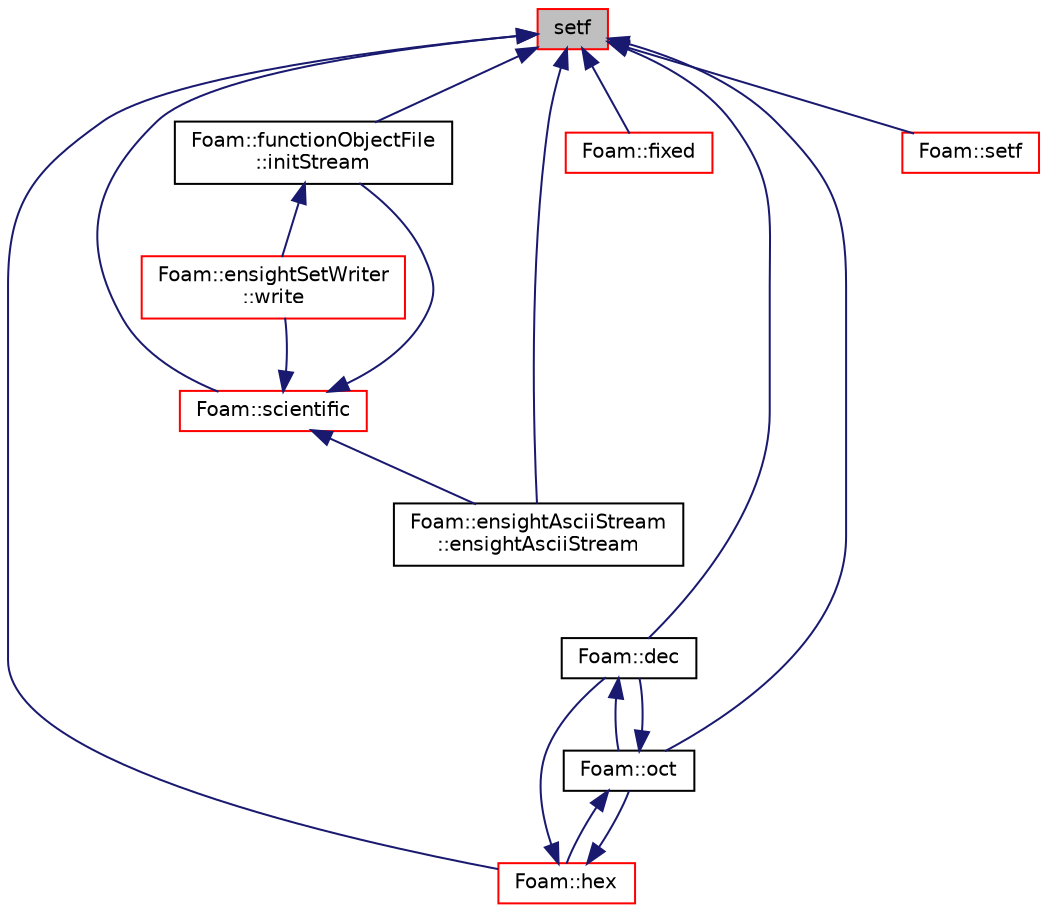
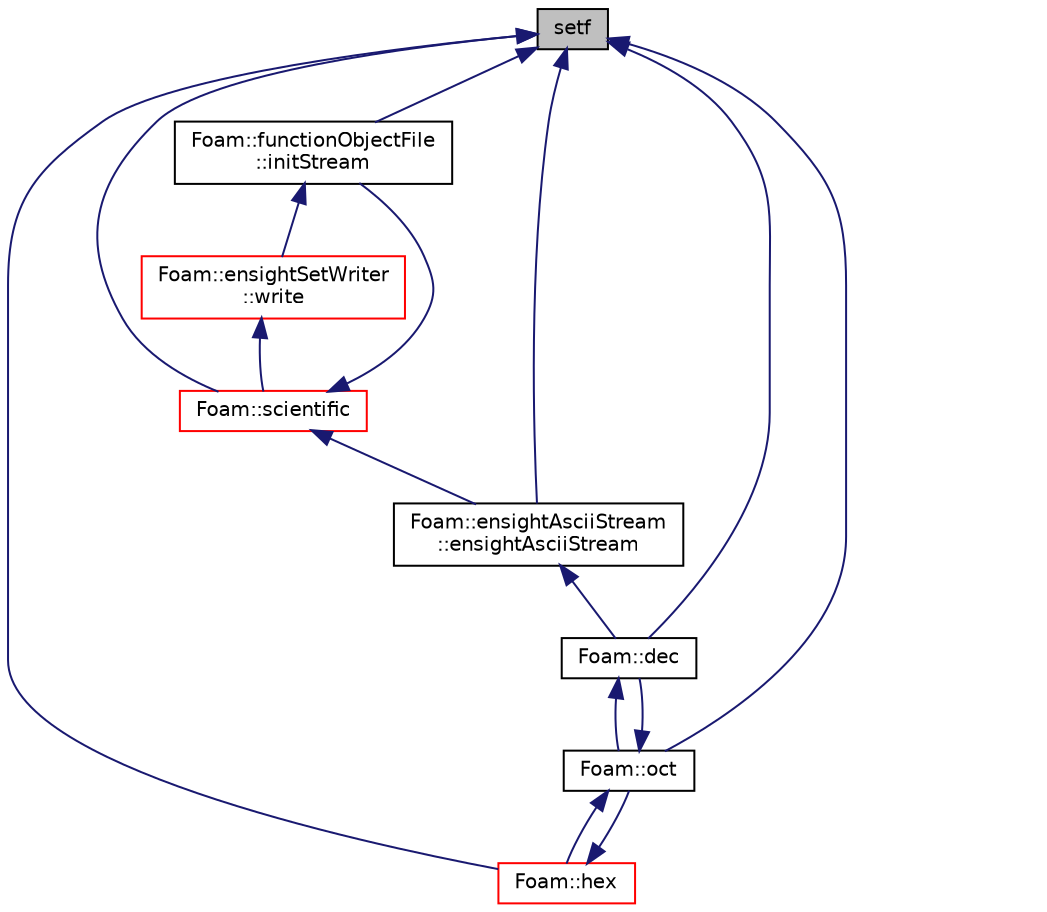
node "setf": color red -> black
node "Foam::fixed": removed
node "Foam::setf": removed
edge "Foam::ensightSetWriter ::write" -> "Foam::scientific": reversed
edge "Foam::dec" -> "Foam::hex": now "Foam::dec" -> "Foam::ensightAsciiStream ::ensightAsciiStream"
